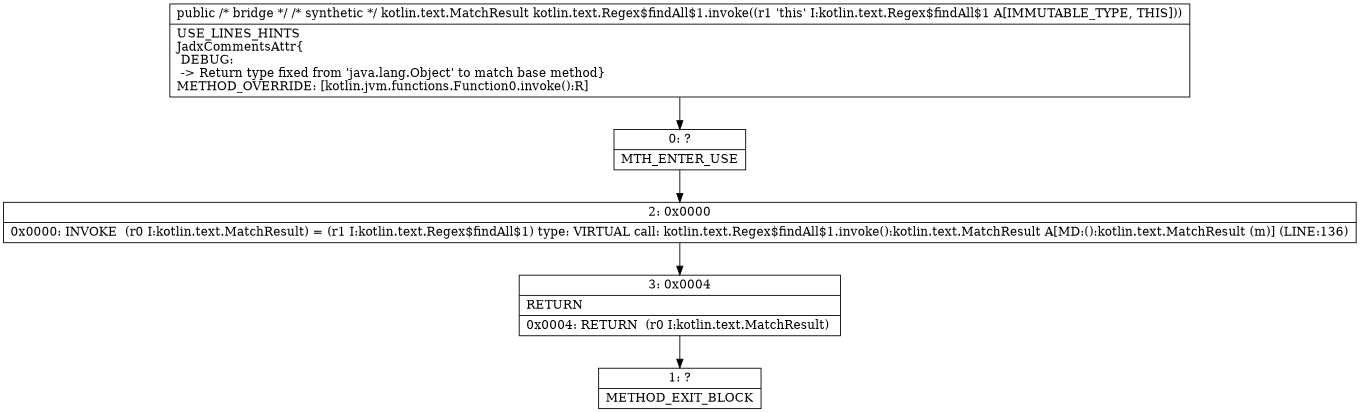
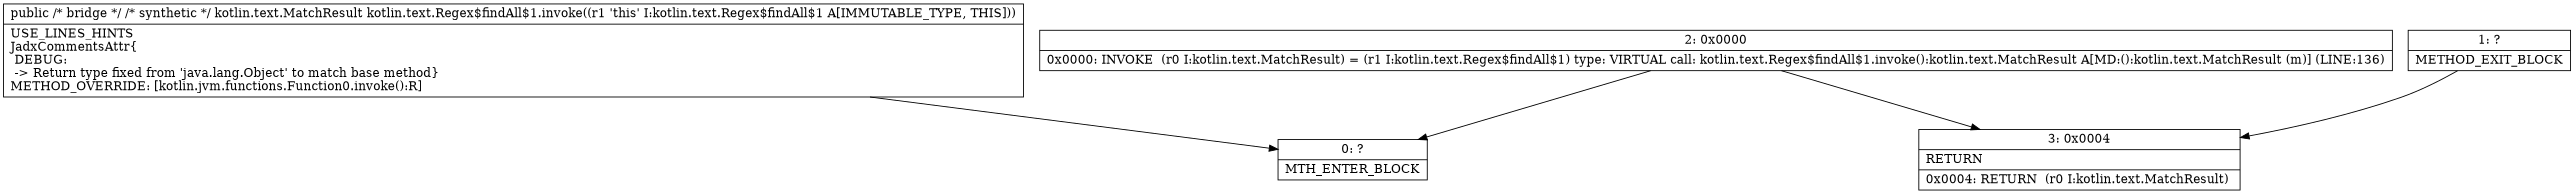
node "0: ?": text "MTH_ENTER_USE" -> "MTH_ENTER_BLOCK"
edge "0: ?" -> "2: 0x0000": reversed
edge "3: 0x0004" -> "1: ?": reversed
